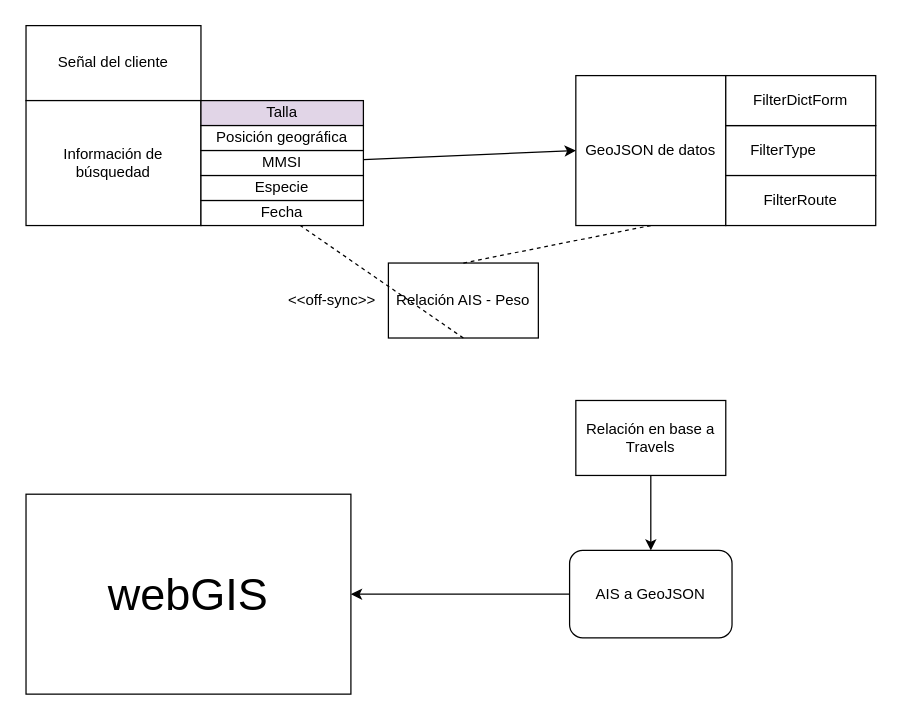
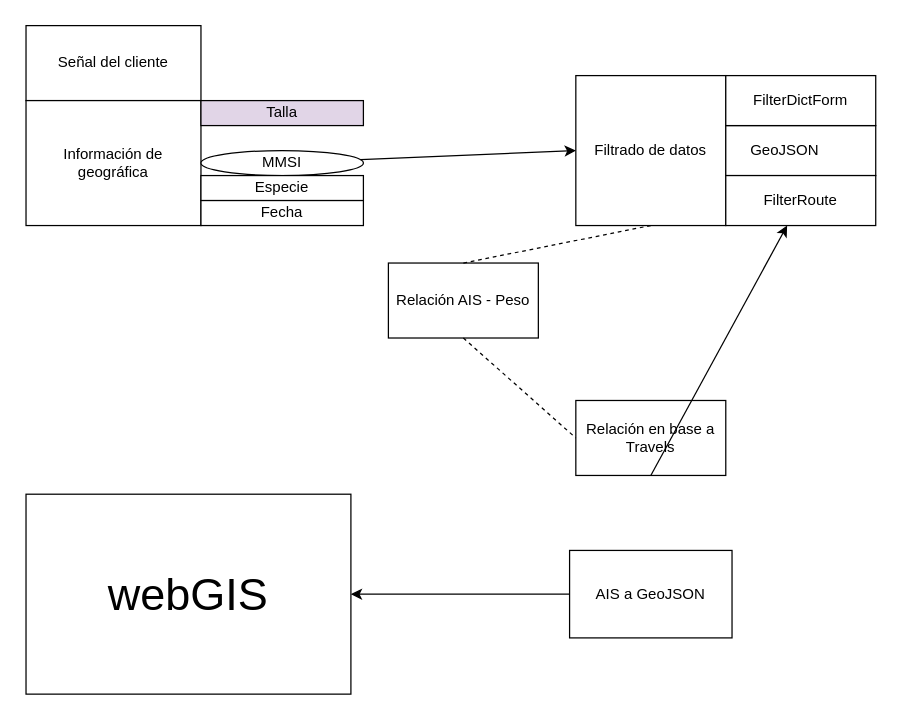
node "Posición geográfica": removed
node "GeoJSON de datos": label "GeoJSON de datos" -> "Filtrado de datos"
node "FilterType": label "FilterType" -> "GeoJSON"
node "Información de búsquedad": label "Información de búsquedad" -> "Información de geográfica"
node "MMSI": shape rectangle -> ellipse
edge "Fecha" -- "Relación AIS - Peso": now "Relación en base a Travels" -- "Relación AIS - Peso"
node "<<off-sync>>": removed
edge "Relación en base a Travels" -> "AIS a GeoJSON": now "Relación en base a Travels" -> "FilterRoute"
node "AIS a GeoJSON": shape rounded rectangle -> rectangle
